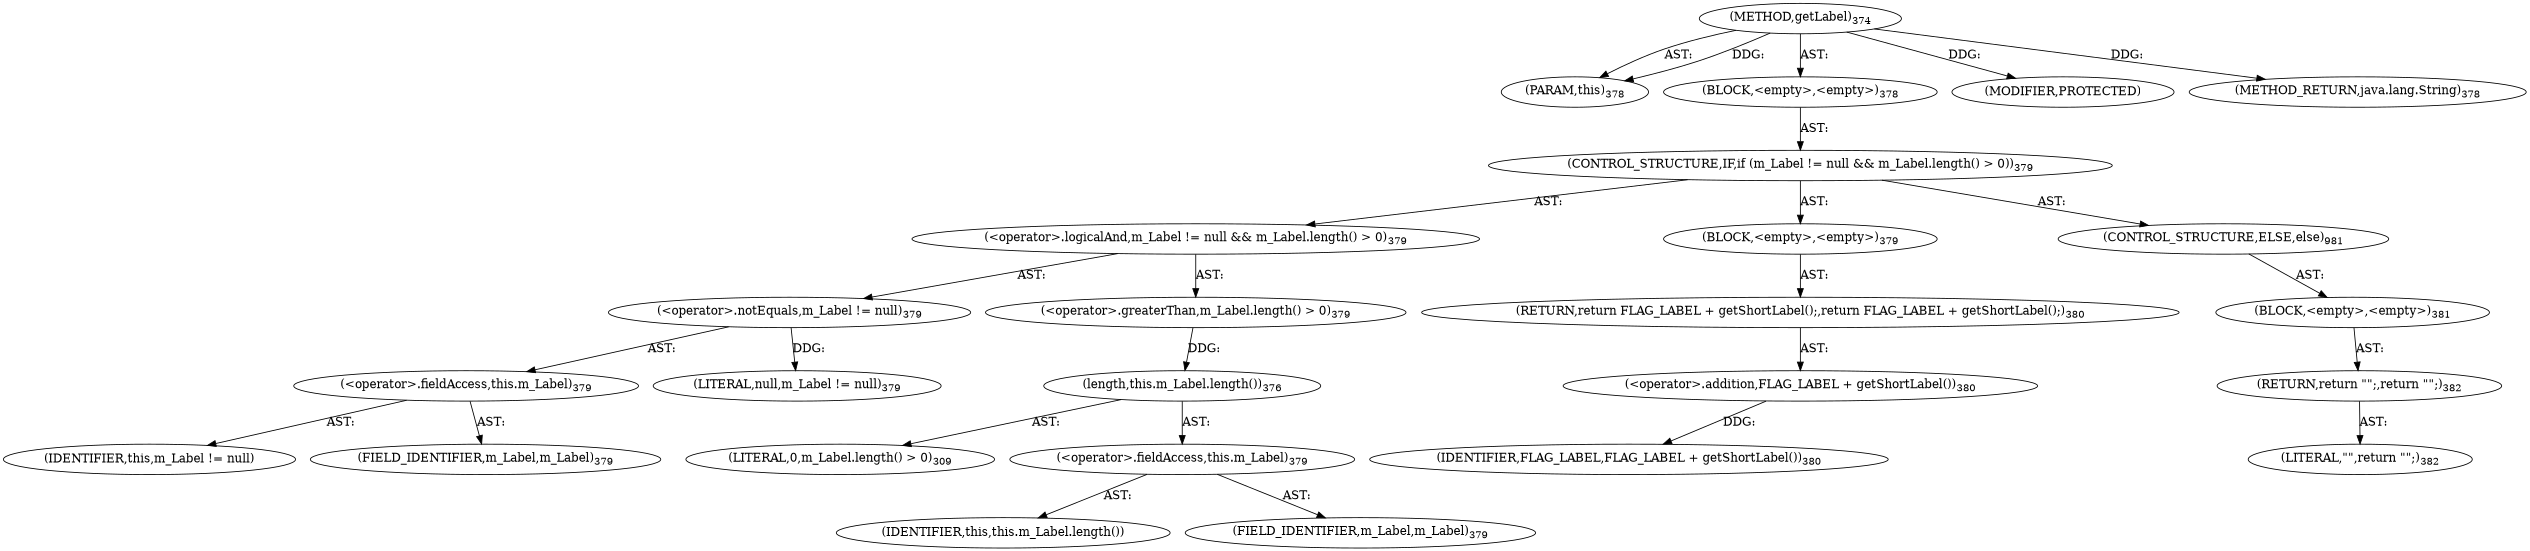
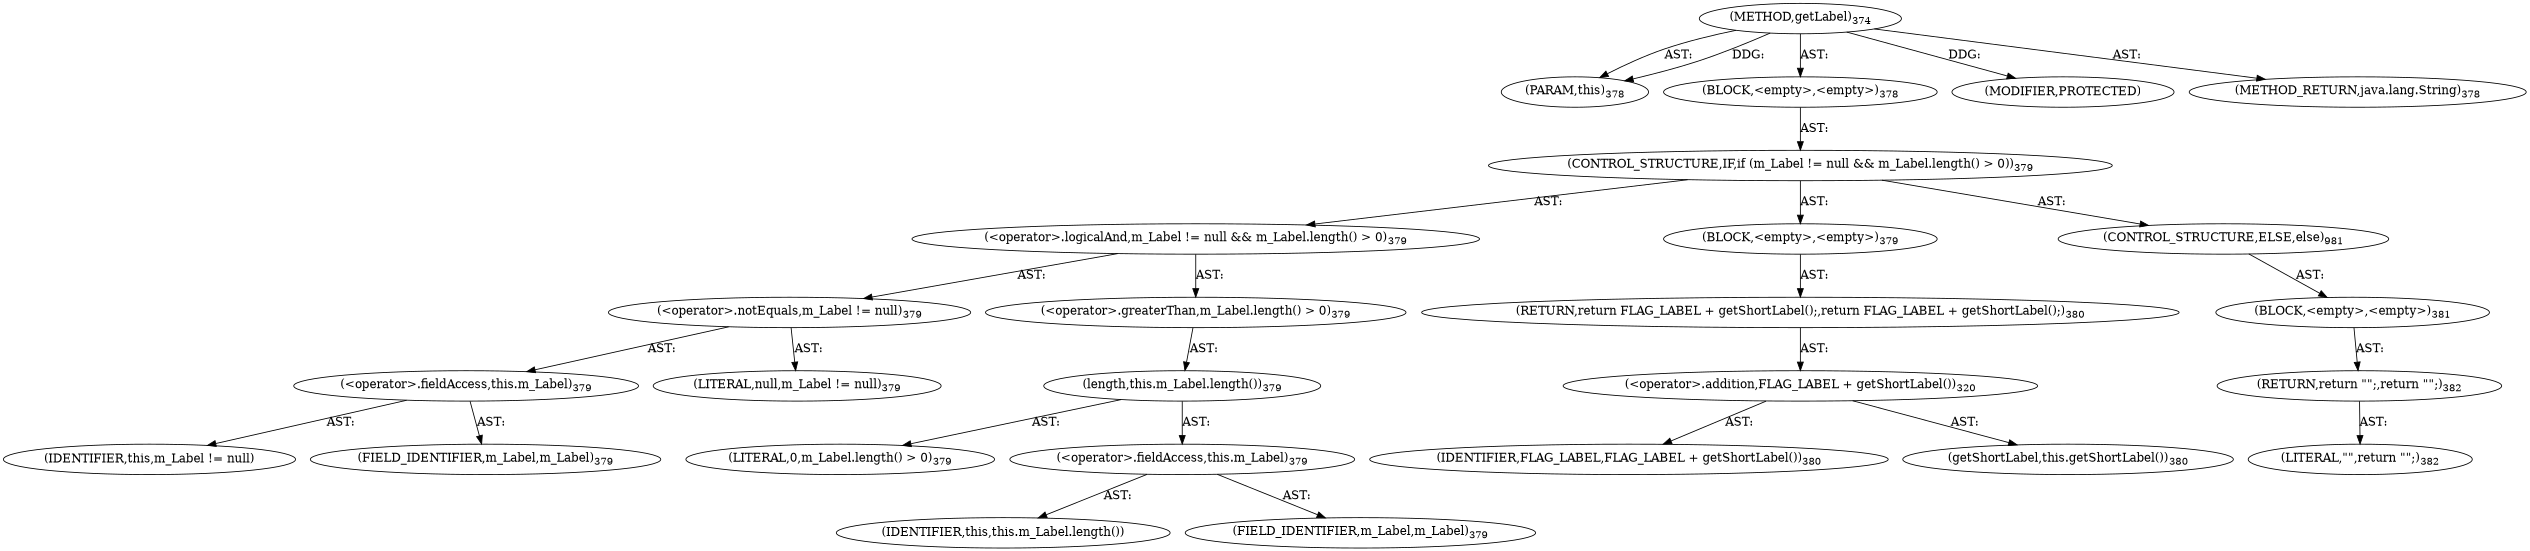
edge "(METHOD,getLabel)" -> "(METHOD_RETURN,java.lang.String)": label "DDG: " -> "AST: "
edge "(<operator>.notEquals,m_Label != null)" -> "(LITERAL,null,m_Label != null)": label "DDG: " -> "AST: "
edge "(<operator>.greaterThan,m_Label.length() > 0)" -> "(length,this.m_Label.length())": label "DDG: " -> "AST: "
node "(length,this.m_Label.length())": text "376" -> "379"
node "(<operator>.addition,FLAG_LABEL + getShortLabel())": text "380" -> "320"
edge "(<operator>.addition,FLAG_LABEL + getShortLabel())" -> "(IDENTIFIER,FLAG_LABEL,FLAG_LABEL + getShortLabel())": label "DDG: " -> "AST: "
node "(LITERAL,0,m_Label.length() > 0)": text "309" -> "379"
node "(getShortLabel,this.getShortLabel())": added
